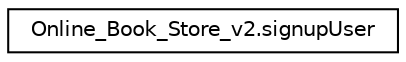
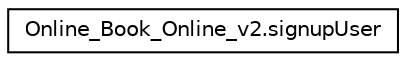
node "Online_Book_Store_v2.signupUser": label "Online_Book_Store_v2.signupUser" -> "Online_Book_Online_v2.signupUser"
